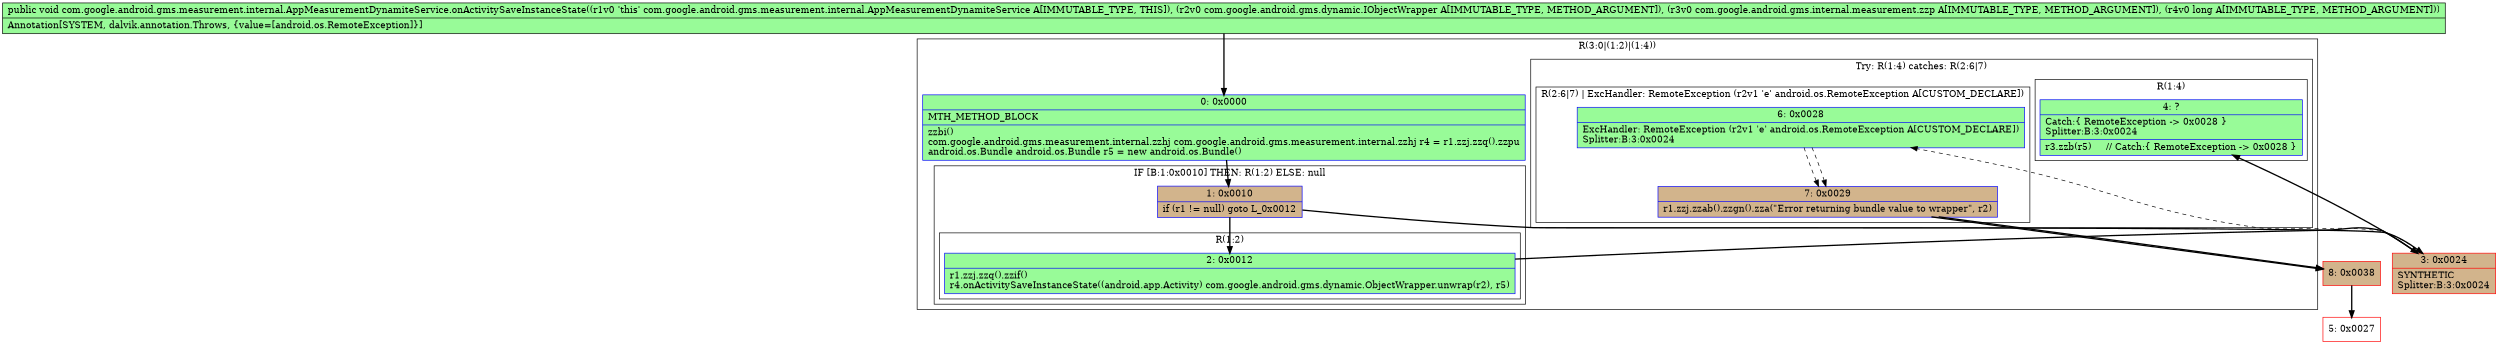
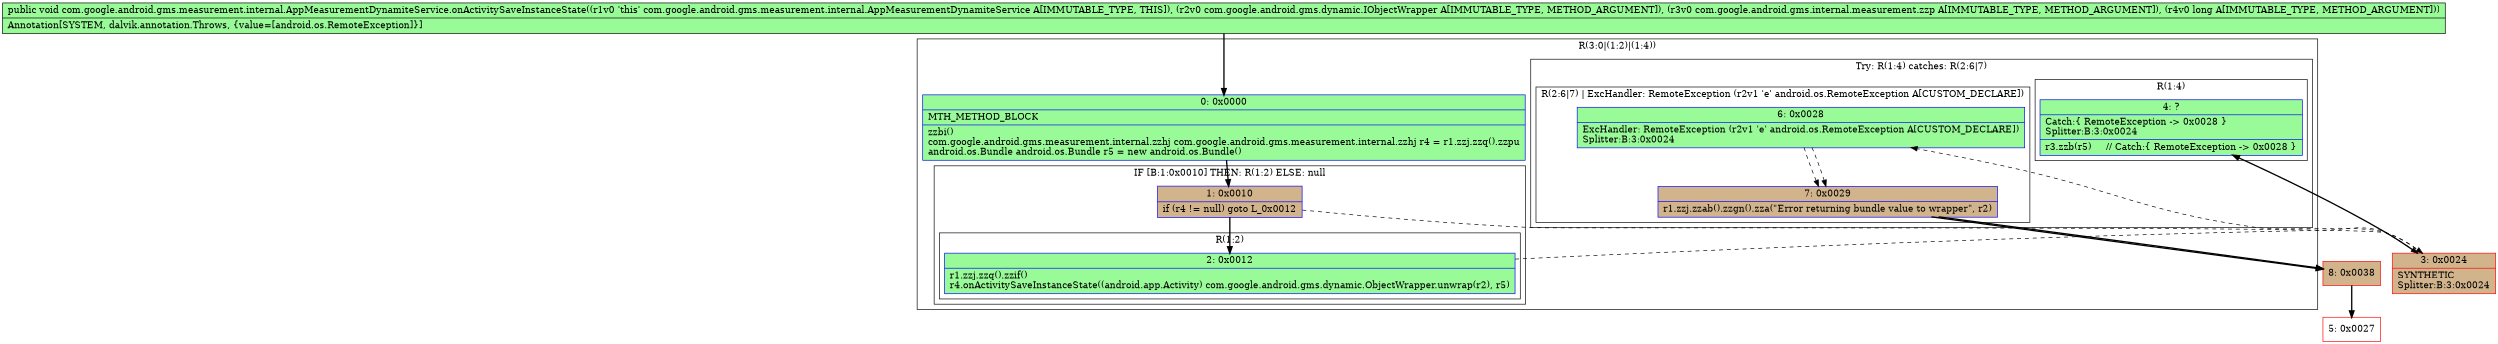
node "1: 0x0010": text "if (r1 != null) goto L_0x0012" -> "if (r4 != null) goto L_0x0012"
edge "1: 0x0010" -> "3: 0x0024": style bold -> dashed
edge "2: 0x0012" -> "3: 0x0024": style bold -> dashed
